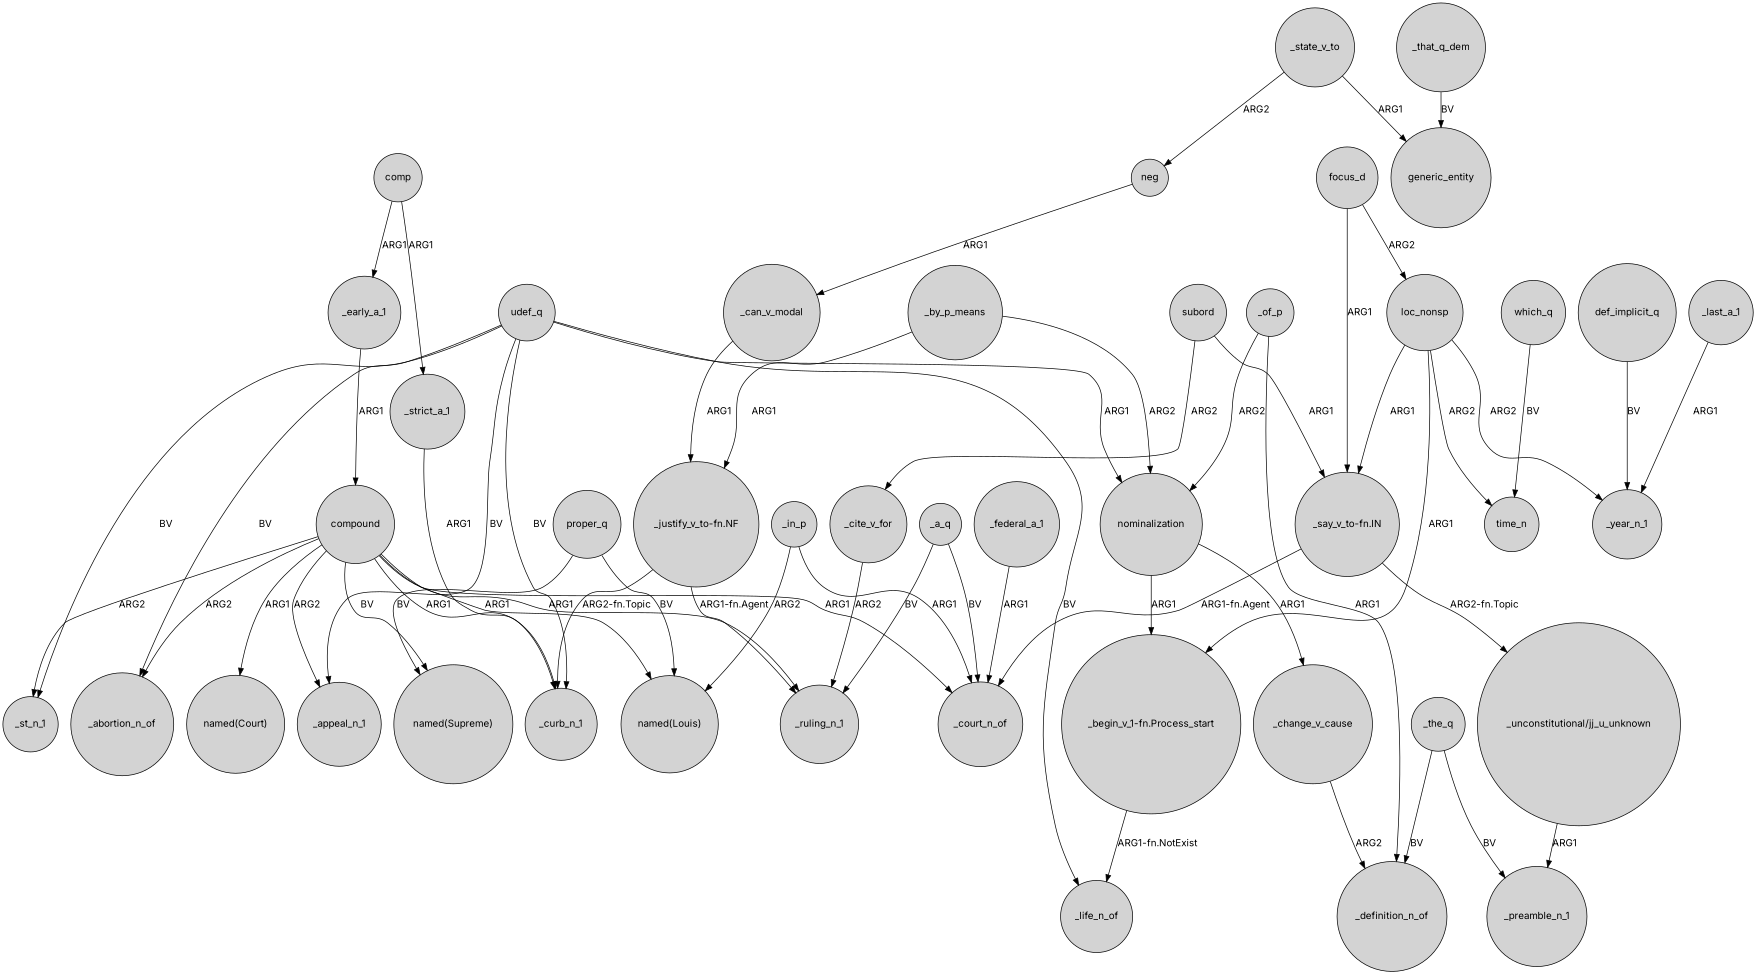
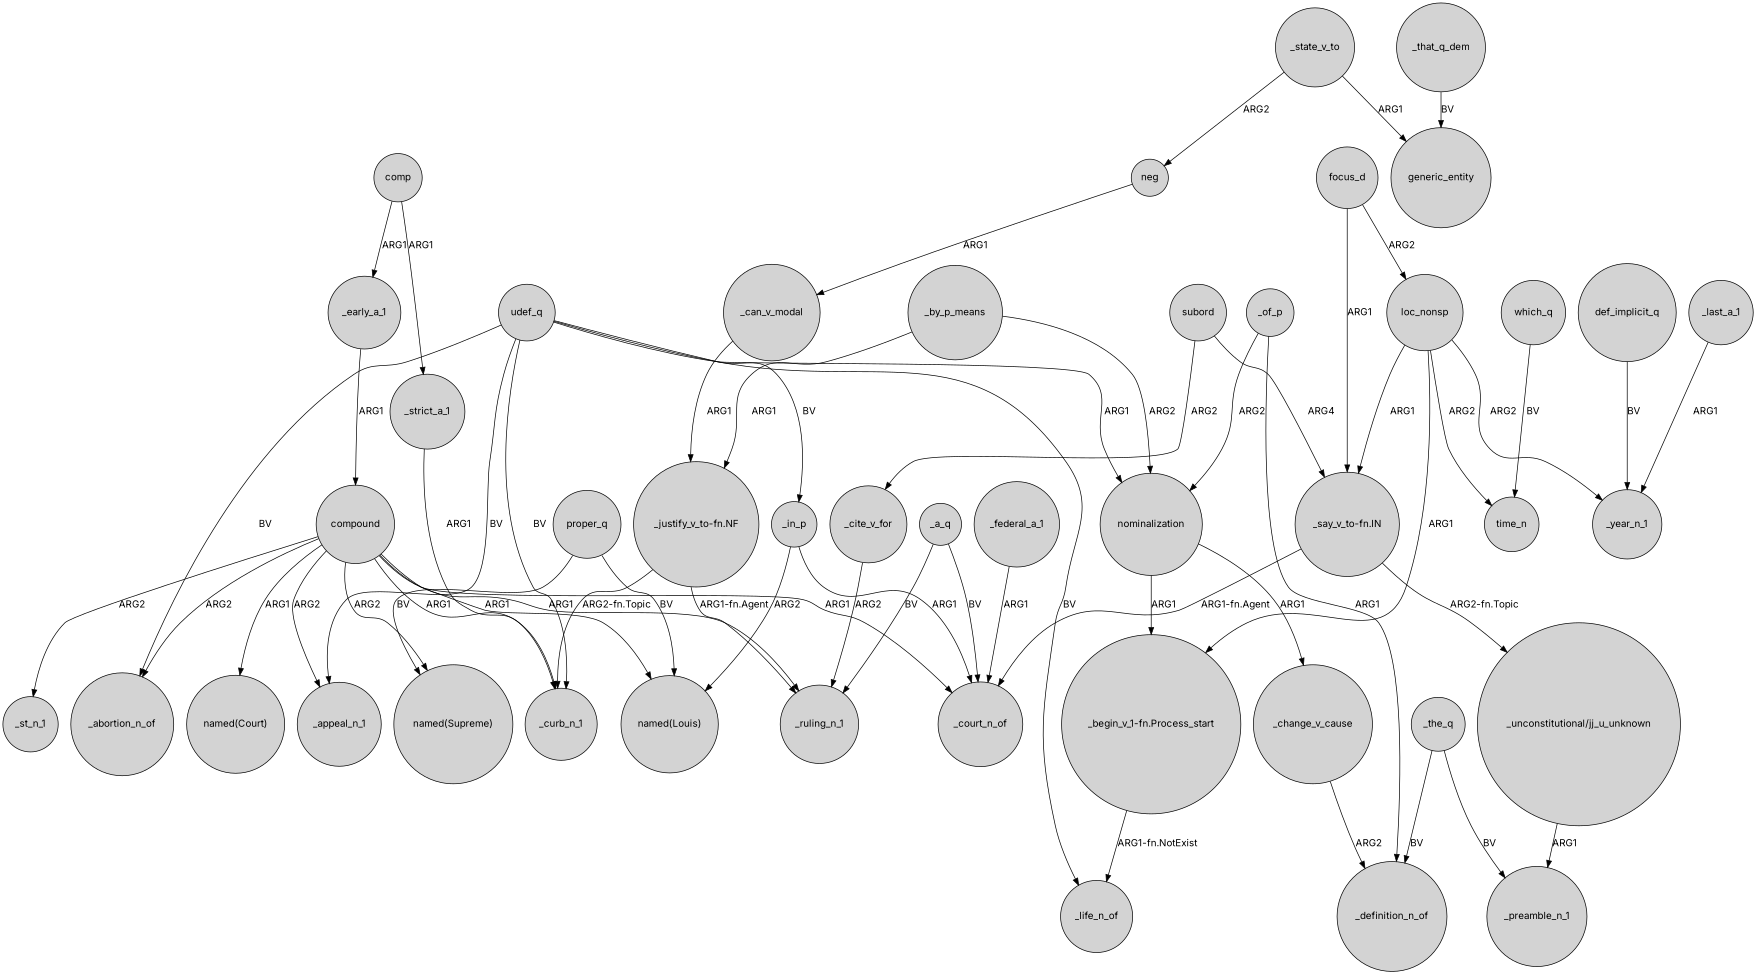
edge "subord" -> "_say_v_to-fn.IN": label "ARG1" -> "ARG4"
edge "udef_q" -> "_st_n_1": now "udef_q" -> "_in_p"
edge "compound" -> "named(Supreme)": label "BV" -> "ARG2"
